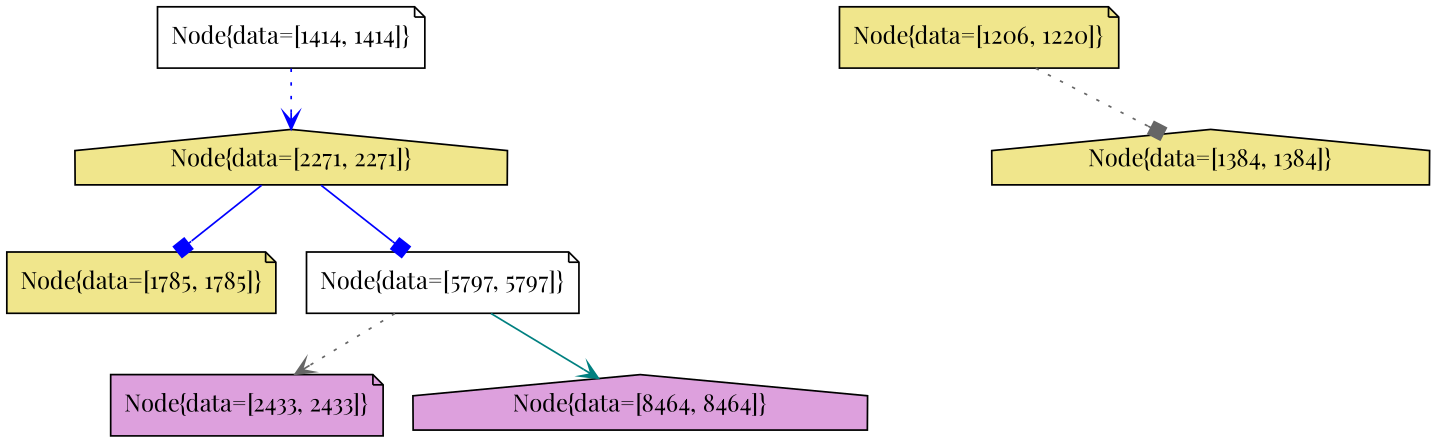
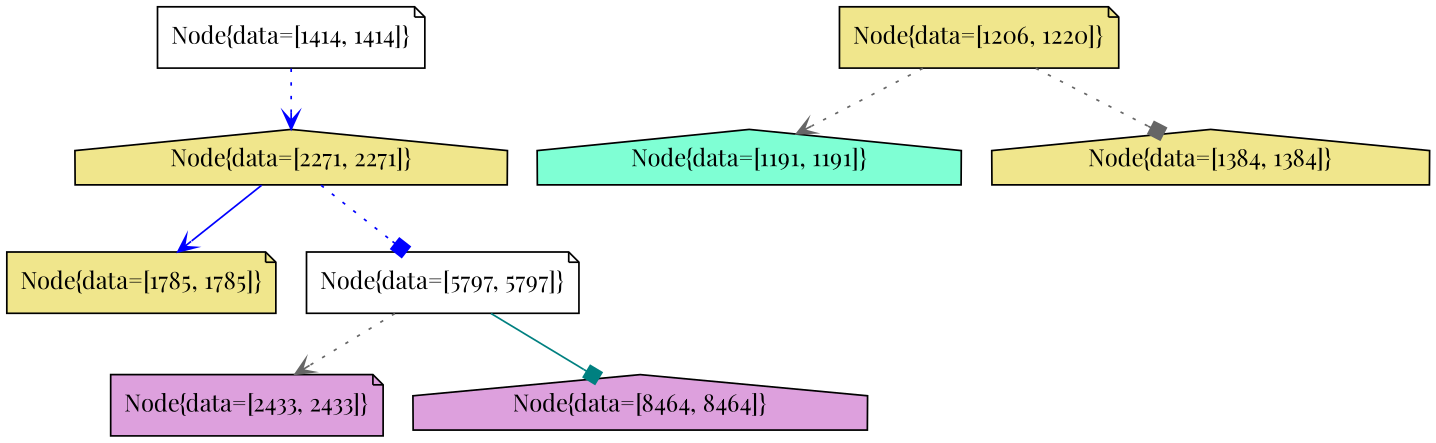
node "Node{data=[1191, 1191]}": added
edge "Node{data=[2271, 2271]}" -> "Node{data=[1785, 1785]}": arrowhead box -> vee
edge "Node{data=[2271, 2271]}" -> "Node{data=[5797, 5797]}": style solid -> dotted
edge "Node{data=[5797, 5797]}" -> "Node{data=[8464, 8464]}": arrowhead vee -> box
